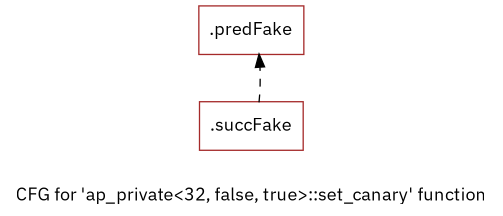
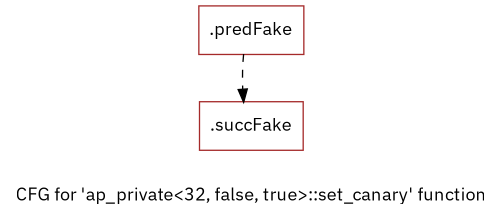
edge ".succFake" -> ".predFake": reversed
